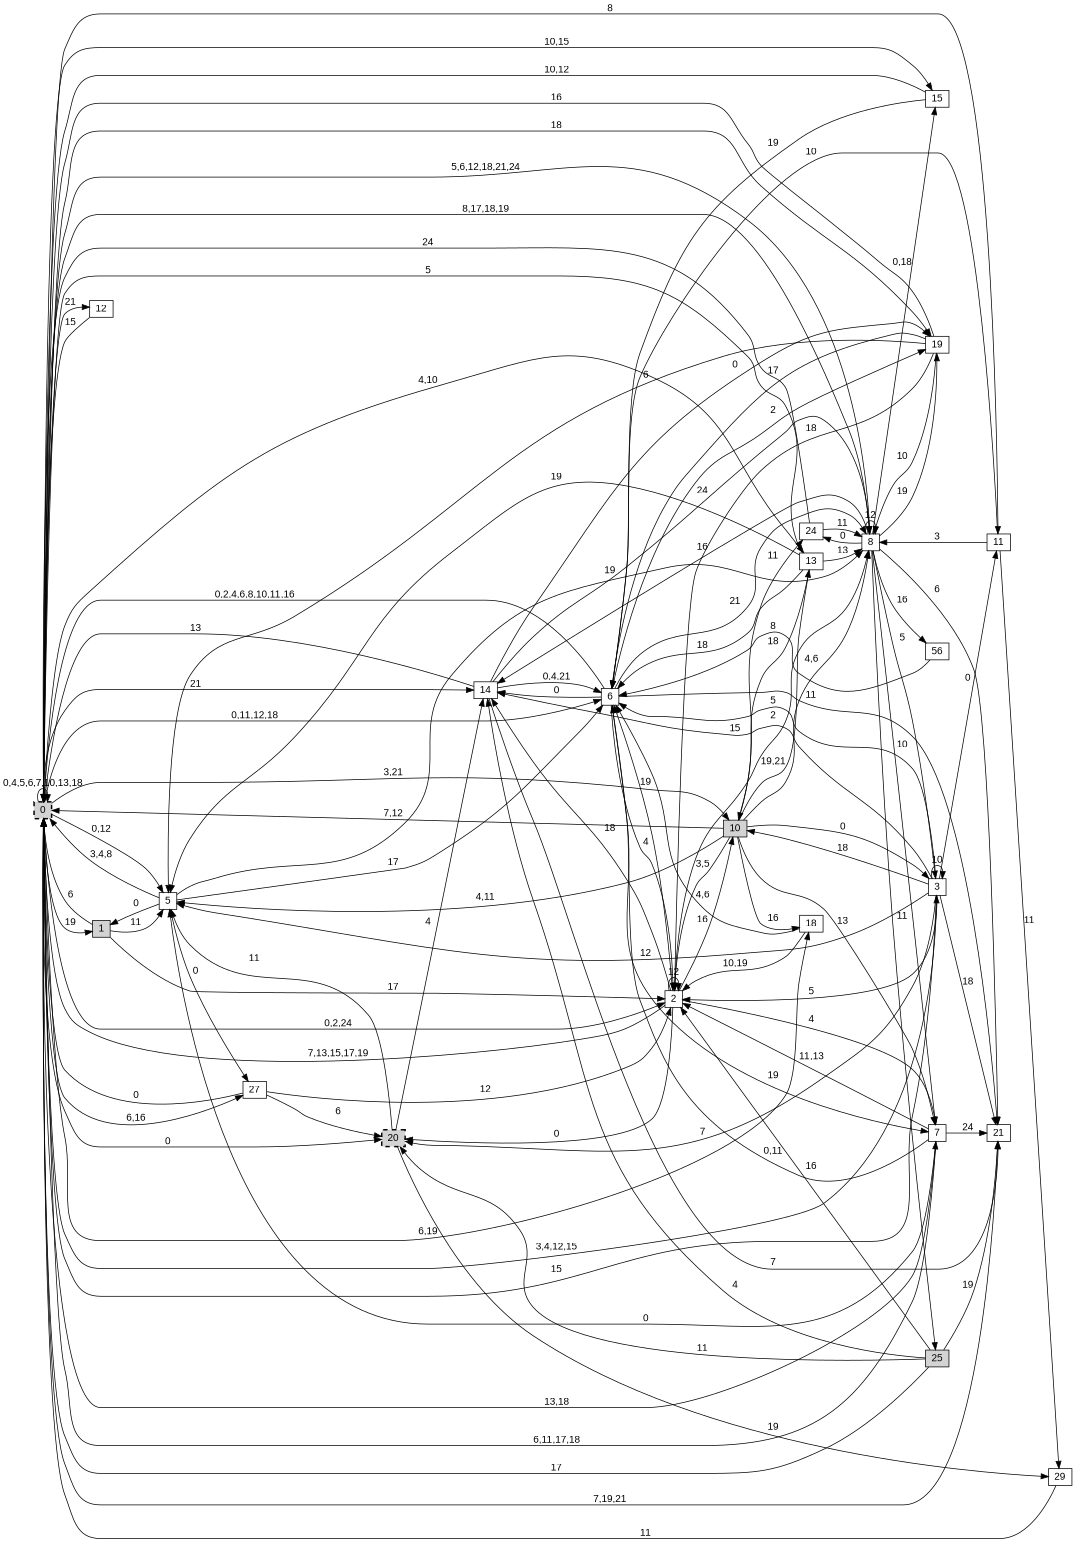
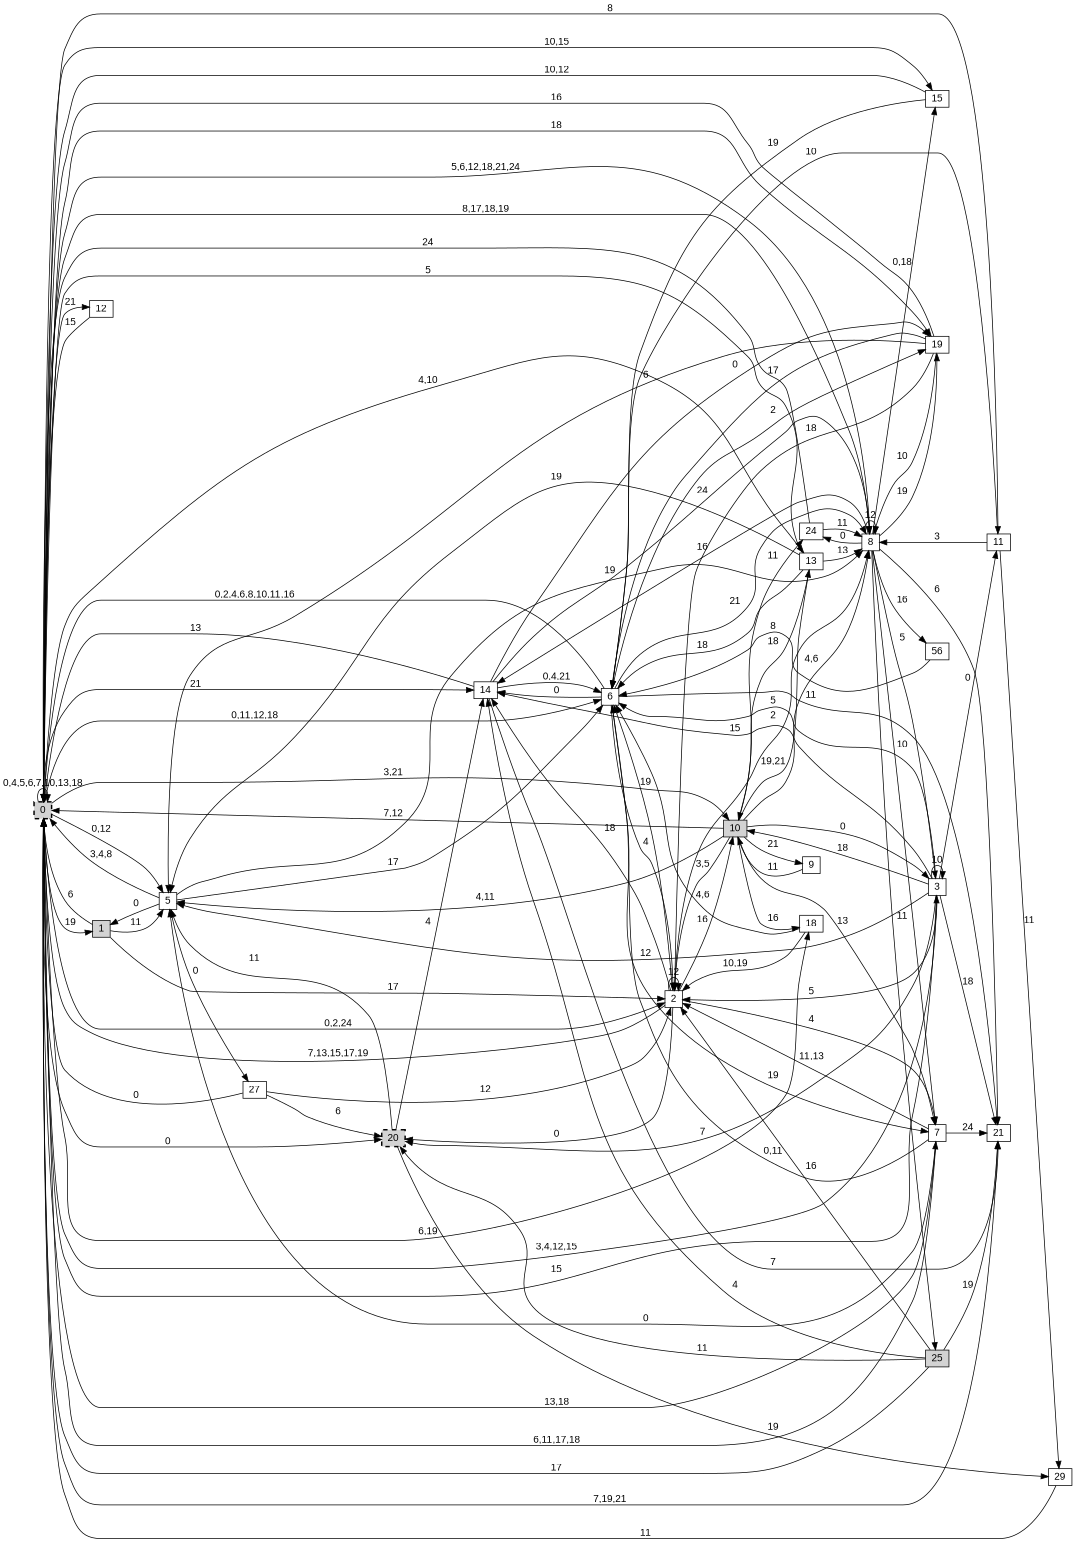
node "9": added
edge "0" -> "27": removed, label "6,16"
